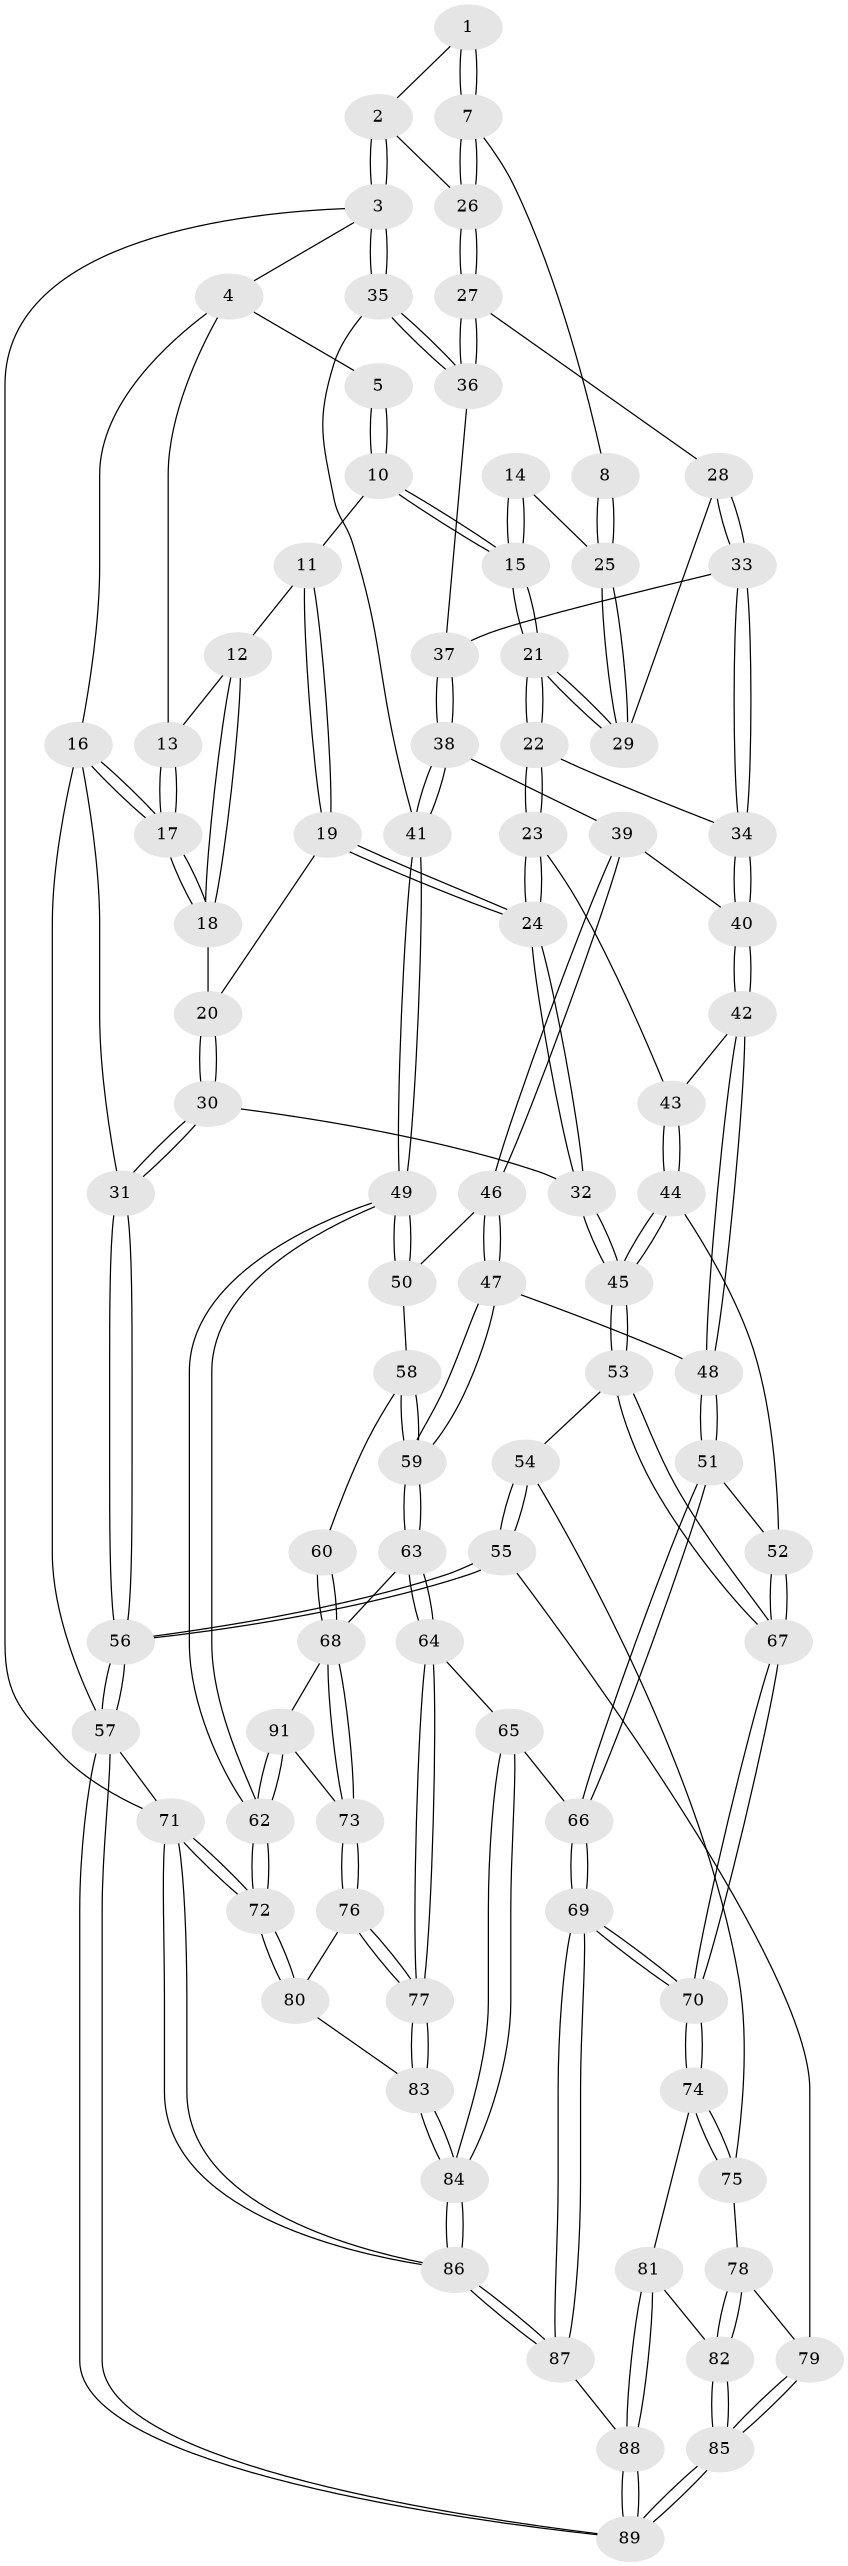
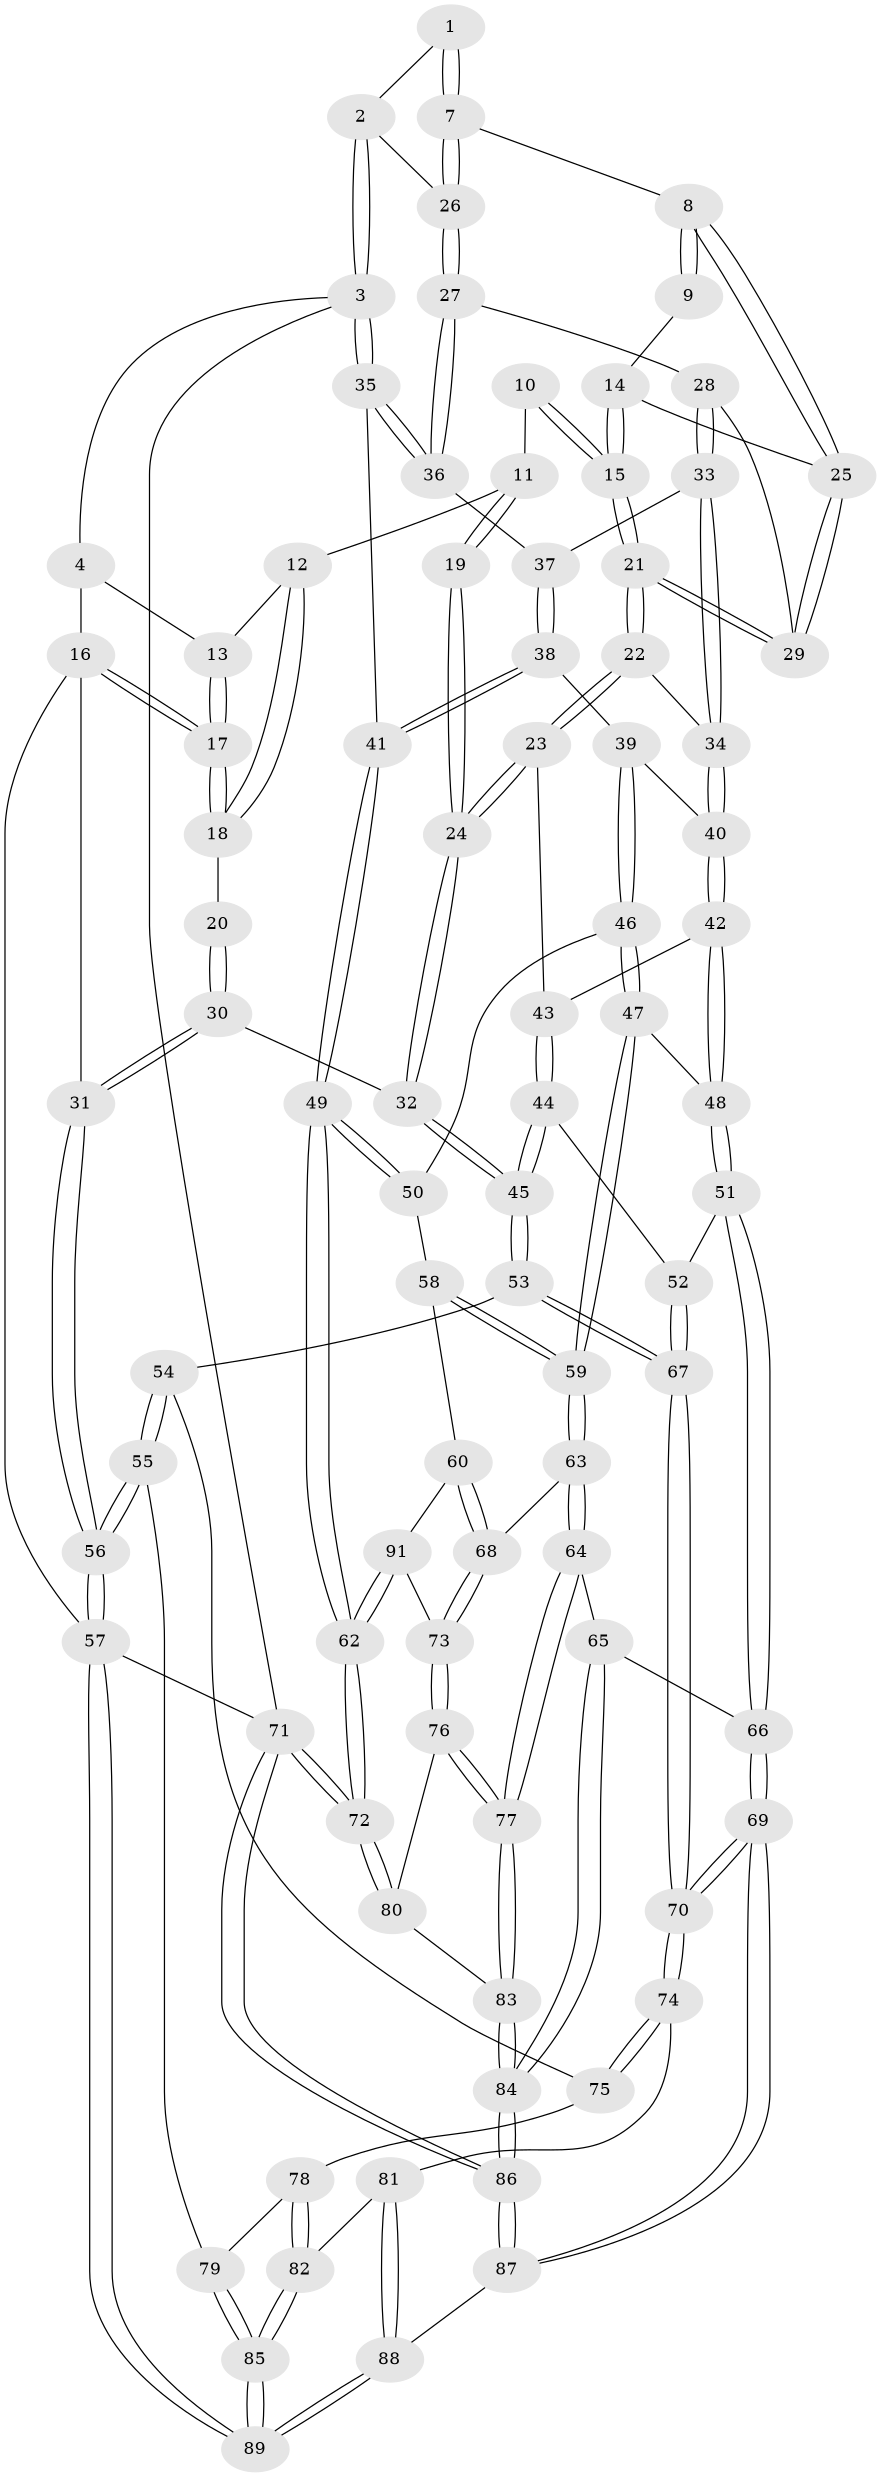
node "9": added
node "5": removed
edge "19" -- "20": removed
edge "68" -- "91": now "60" -- "91"
